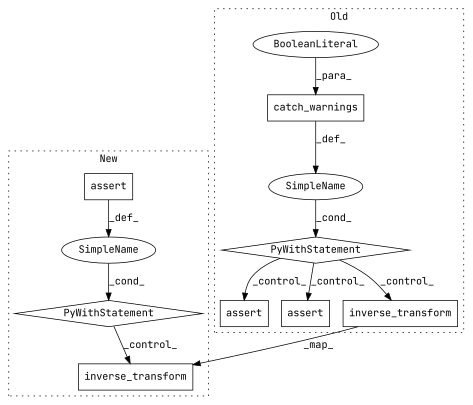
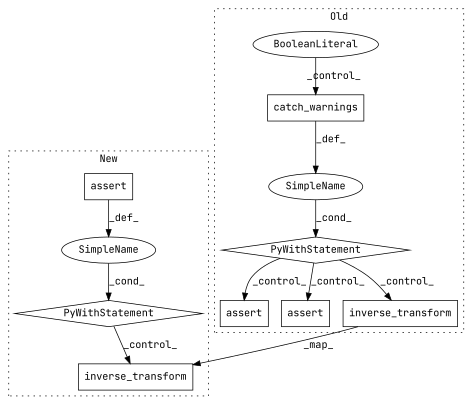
edge "BooleanLiteral" -> "catch_warnings": label "_para_" -> "_control_"
